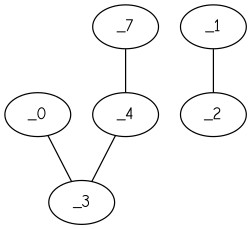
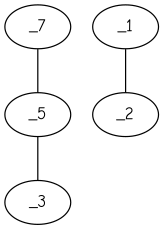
node "_0": removed
node "_4": label "_4" -> "_5"
